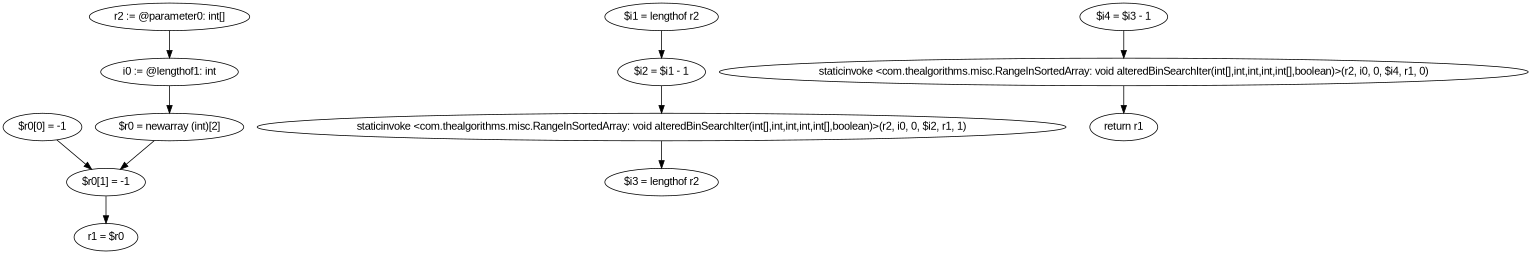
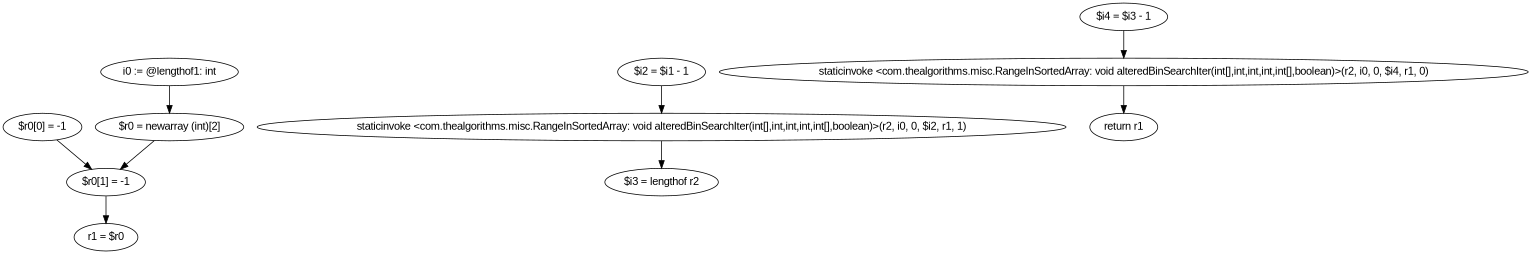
node "r2 := @parameter0: int[]": removed
node "$i1 = lengthof r2": removed
